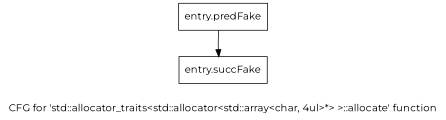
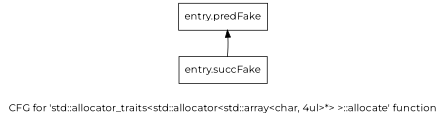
edge "entry.predFake" -> "entry.succFake": reversed
